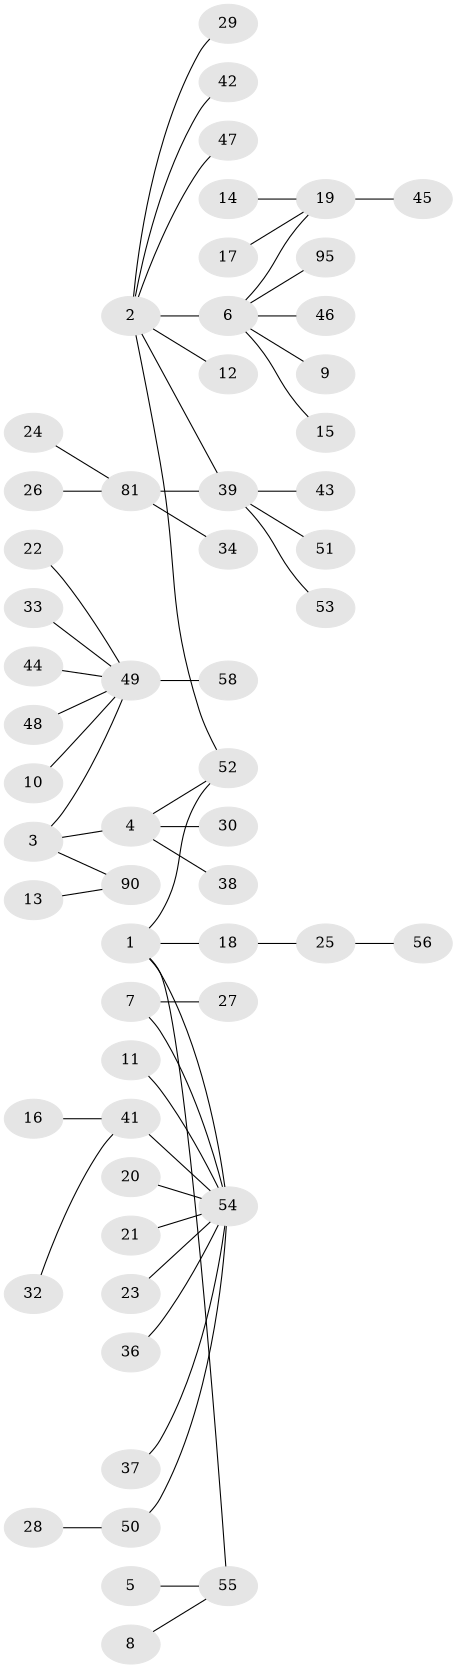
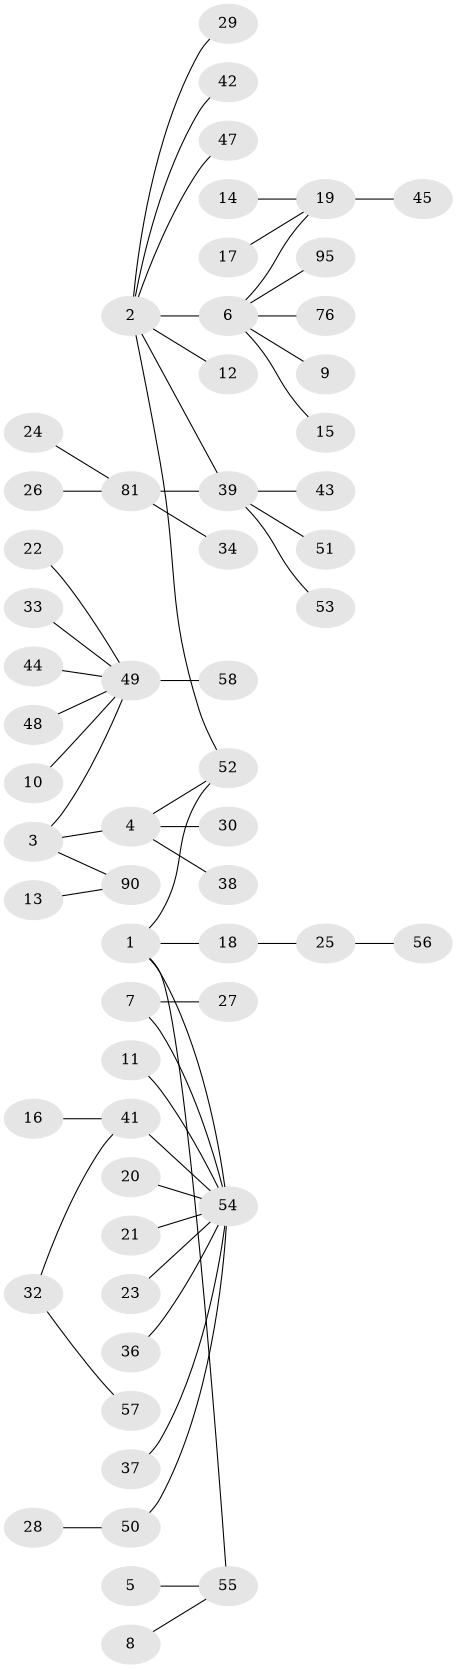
node "46": label "46" -> "76"
node "57": added
